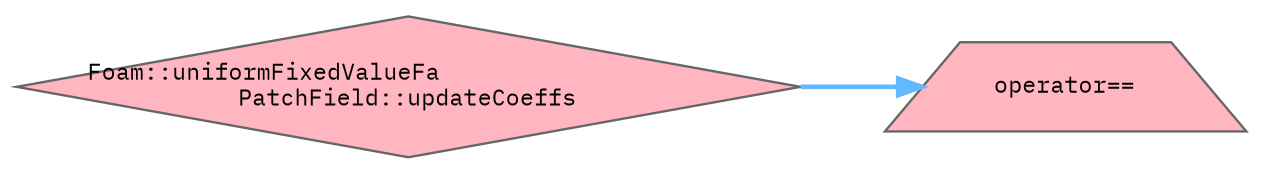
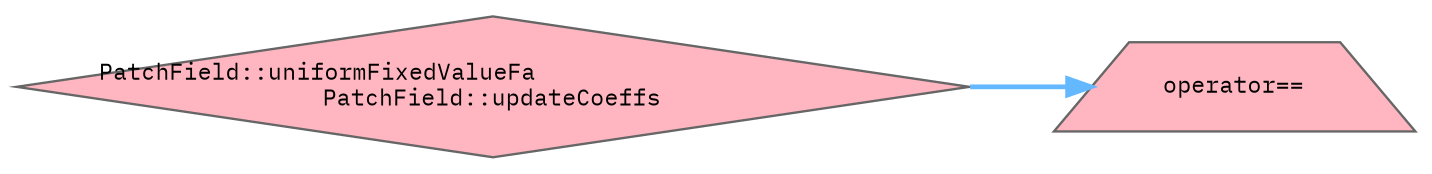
node "Foam::uniformFixedValueFa PatchField::updateCoeffs": label "Foam::uniformFixedValueFa PatchField::updateCoeffs" -> "PatchField::uniformFixedValueFa PatchField::updateCoeffs"
